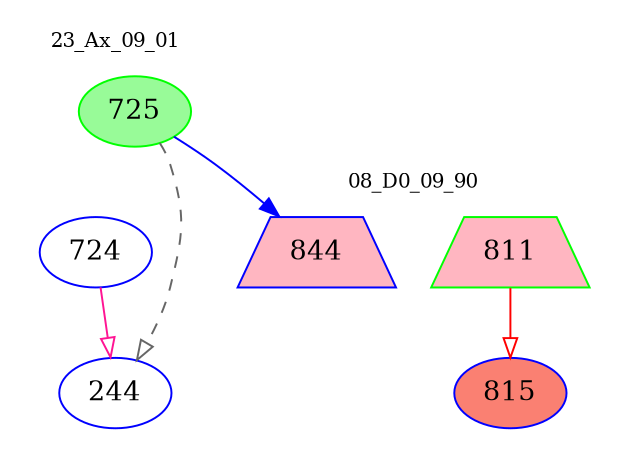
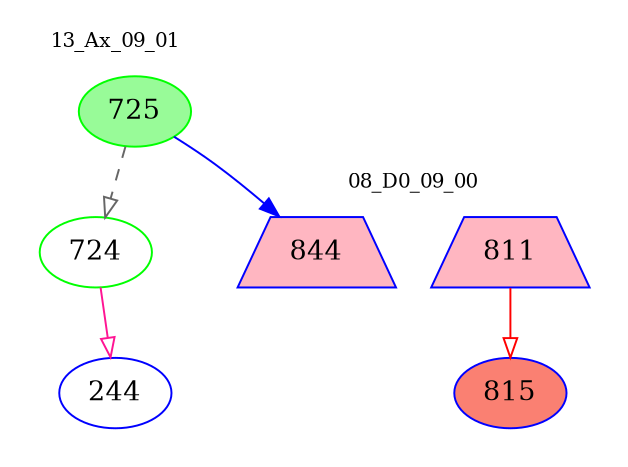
cluster "23_Ax_09_01": label "23_Ax_09_01" -> "13_Ax_09_01"
cluster "08_D0_09_90": label "08_D0_09_90" -> "08_D0_09_00"
edge "725" -> "244": now "725" -> "724"
node "724": color blue -> green
node "811": color green -> blue
